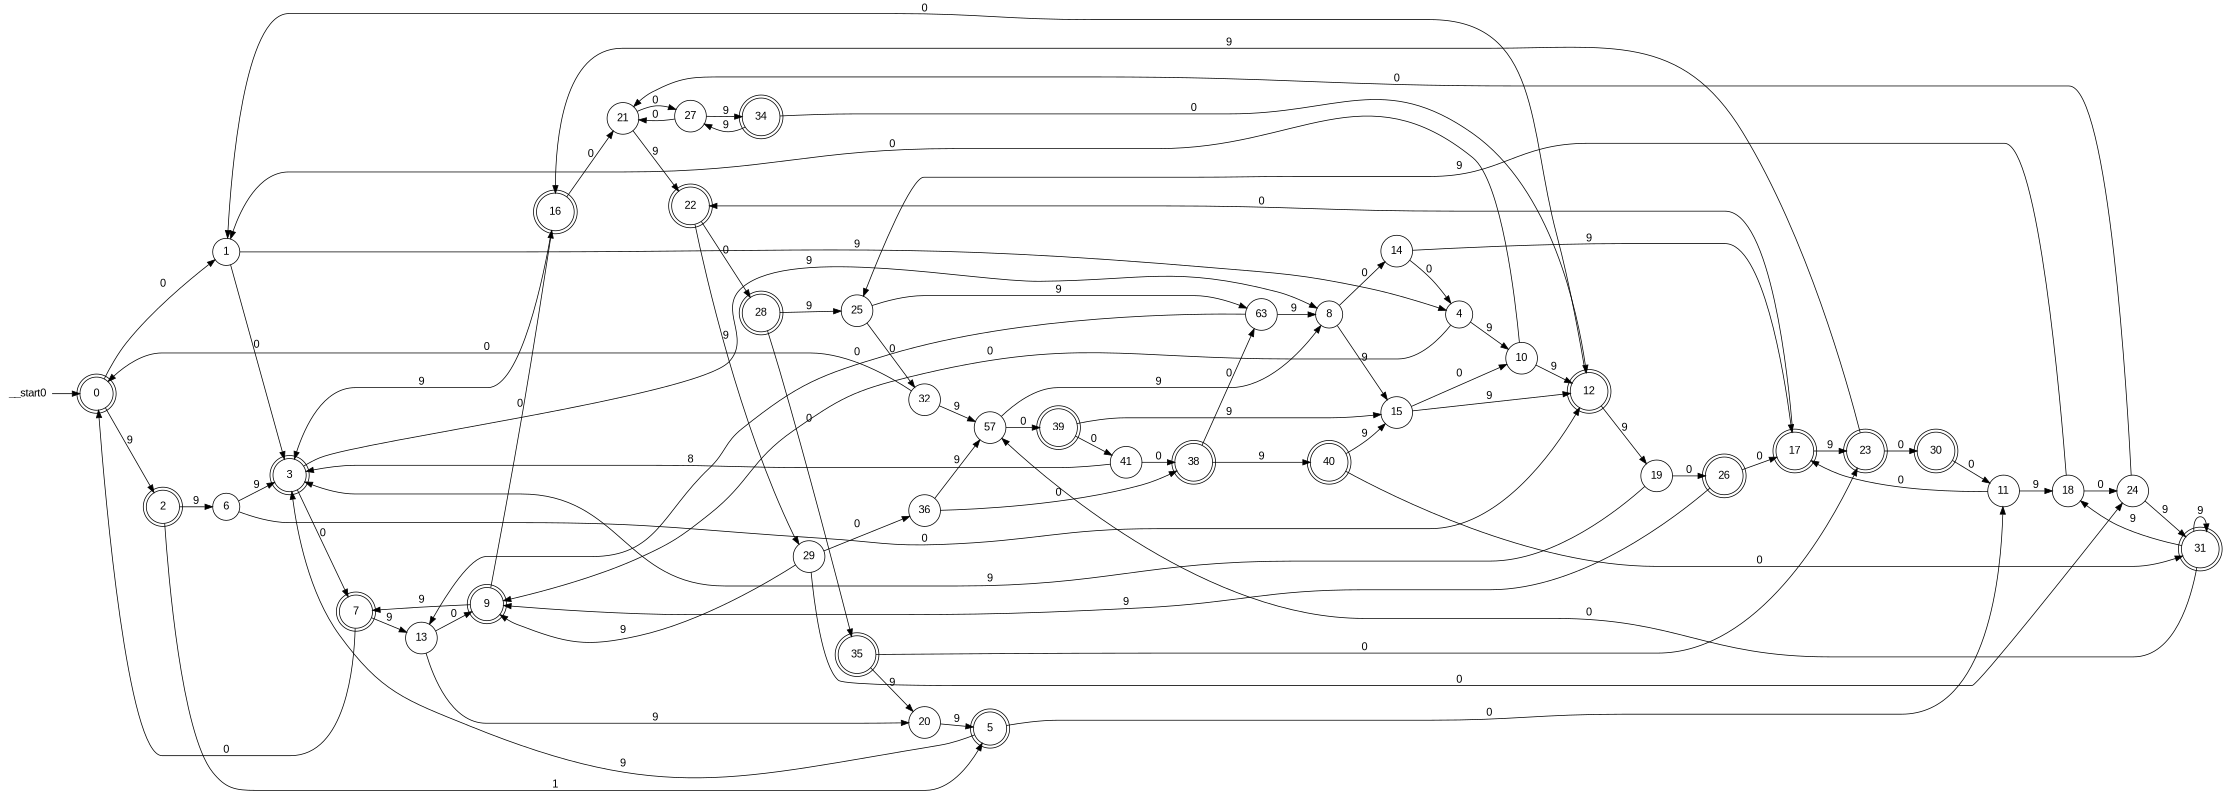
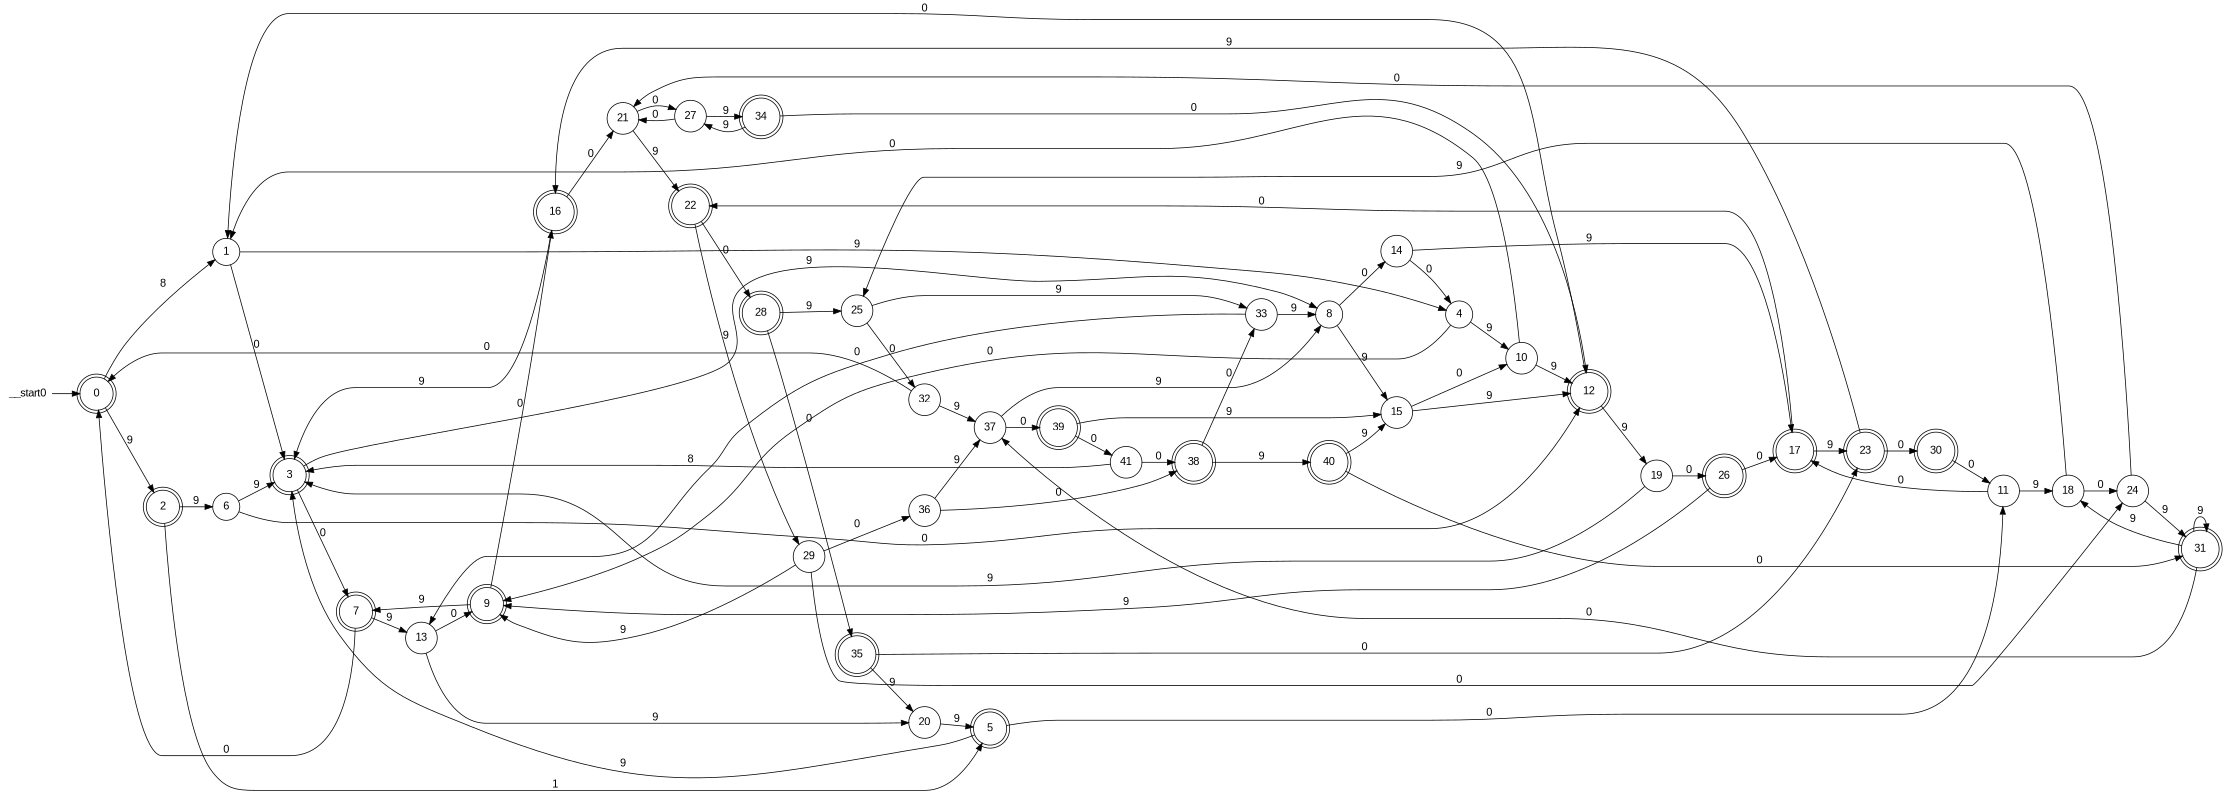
edge "0" -> "1": label "0" -> "8"
node "63": label "63" -> "33"
node "57": label "57" -> "37"
